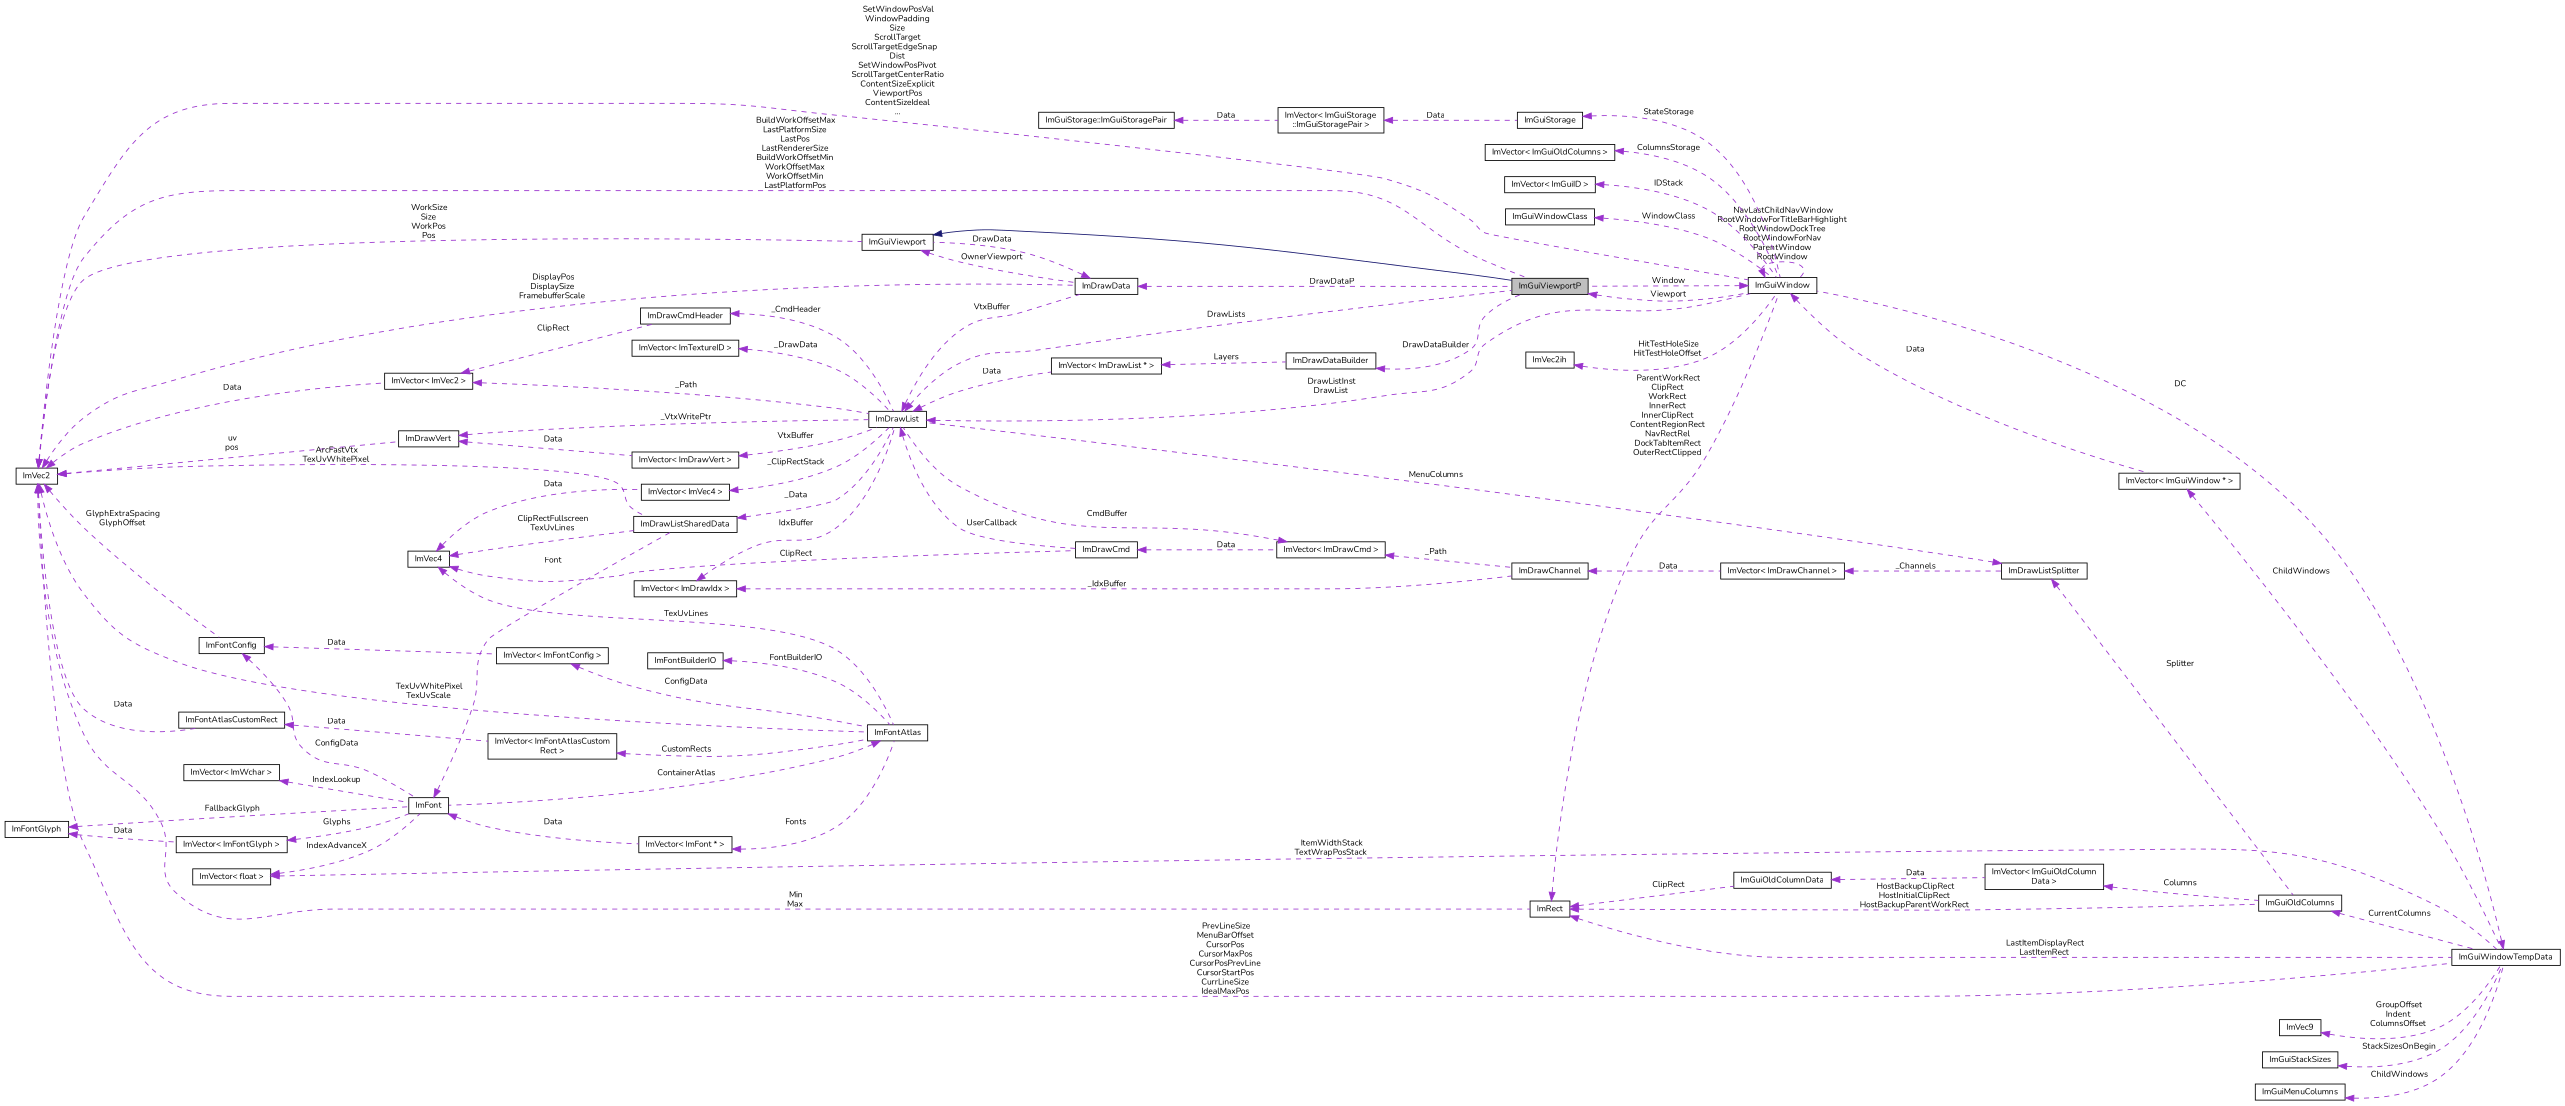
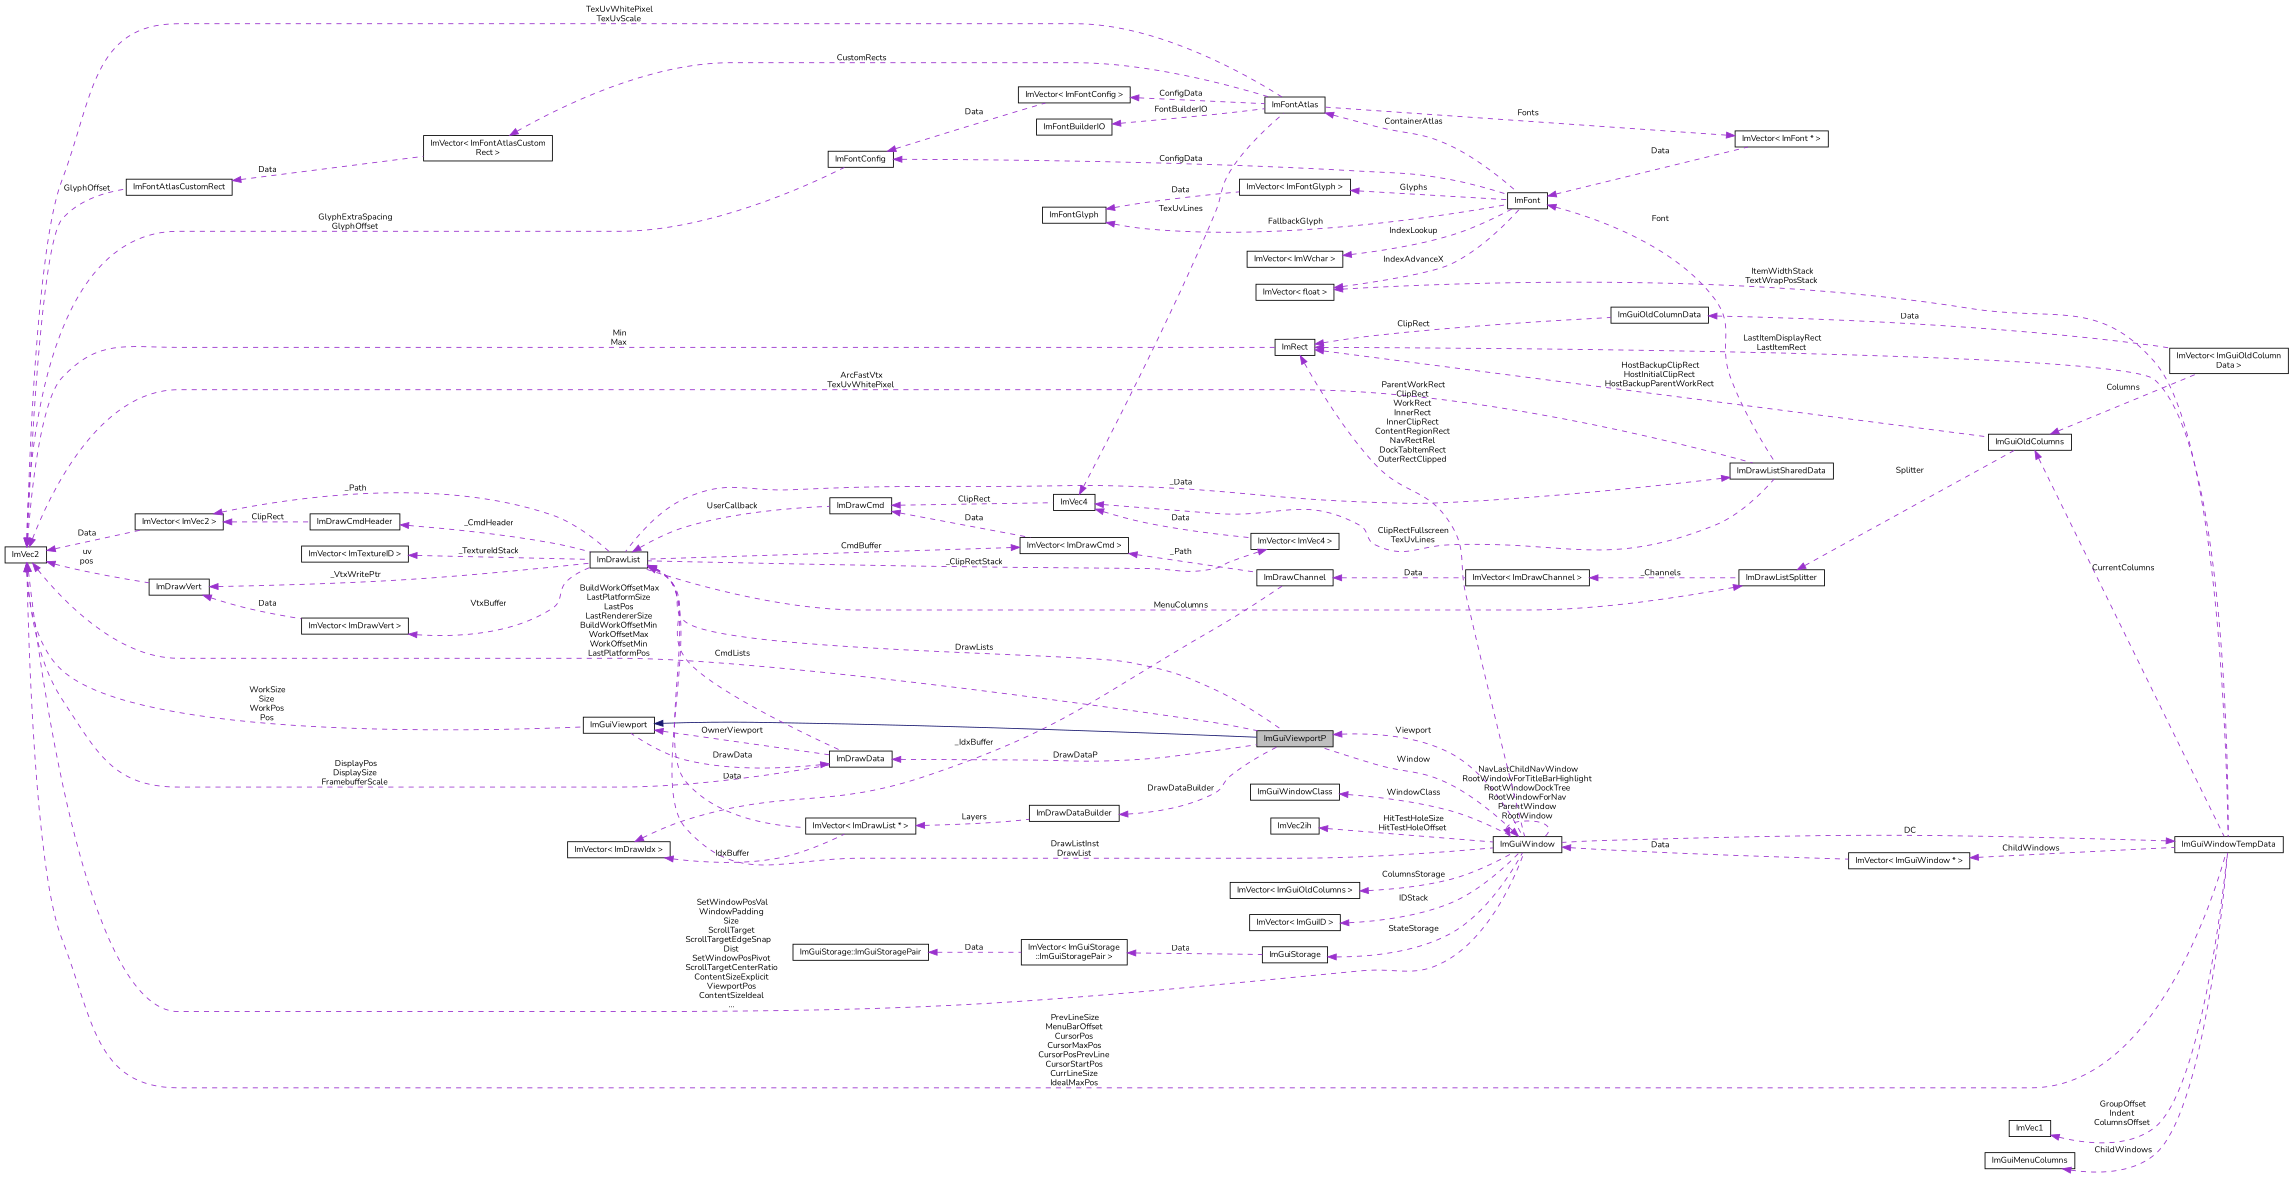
edge "ImDrawData" -> "ImDrawList": label " VtxBuffer" -> " CmdLists"
edge "ImDrawList" -> "ImVector< ImTextureID >": label " _DrawData" -> " _TextureIdStack"
edge "ImDrawList" -> "ImVector< ImDrawIdx >": now "ImVector< ImDrawList * >" -> "ImVector< ImDrawIdx >"
edge "ImDrawCmd" -> "ImVec4": reversed
edge "ImFontAtlasCustomRect" -> "ImVec2": label " Data" -> " GlyphOffset"
edge "ImGuiOldColumns" -> "ImVector< ImGuiOldColumn Data >": reversed
node "ImVec9": label "ImVec9" -> "ImVec1"
node "ImGuiStackSizes": removed
